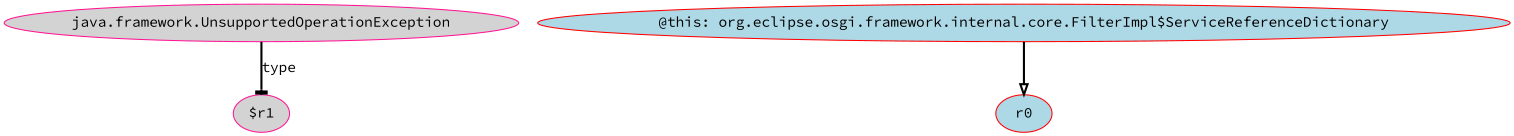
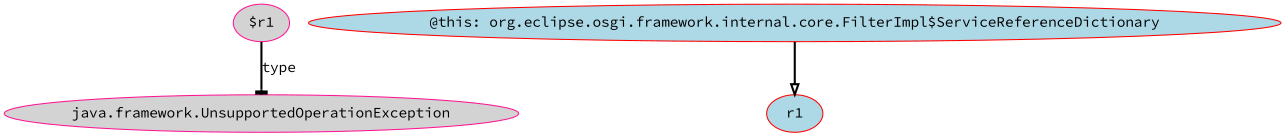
edge "java.framework.UnsupportedOperationException" -> "$r1": reversed
node "r0": label "r0" -> "r1"
